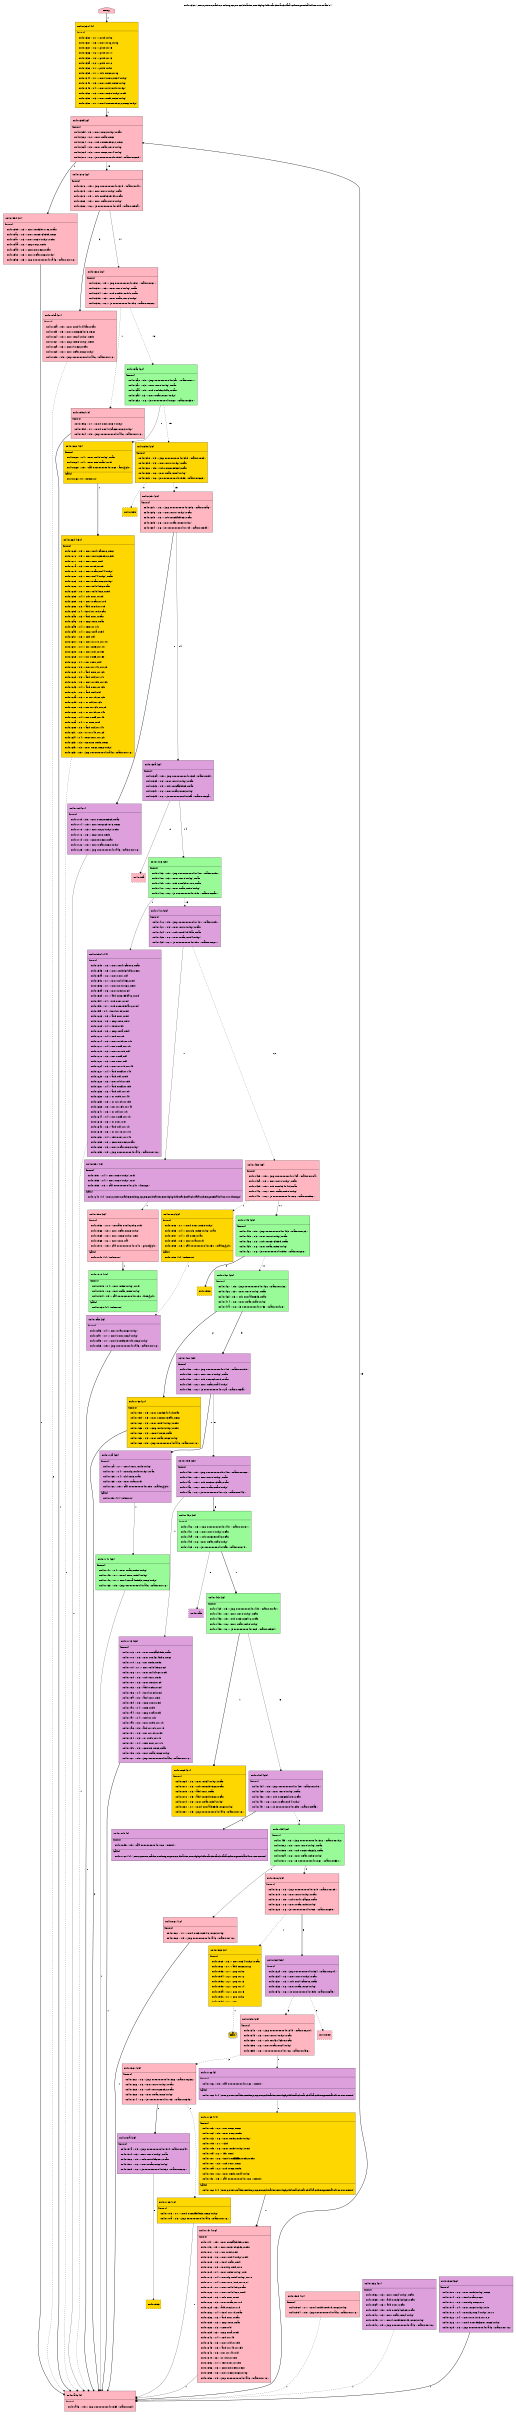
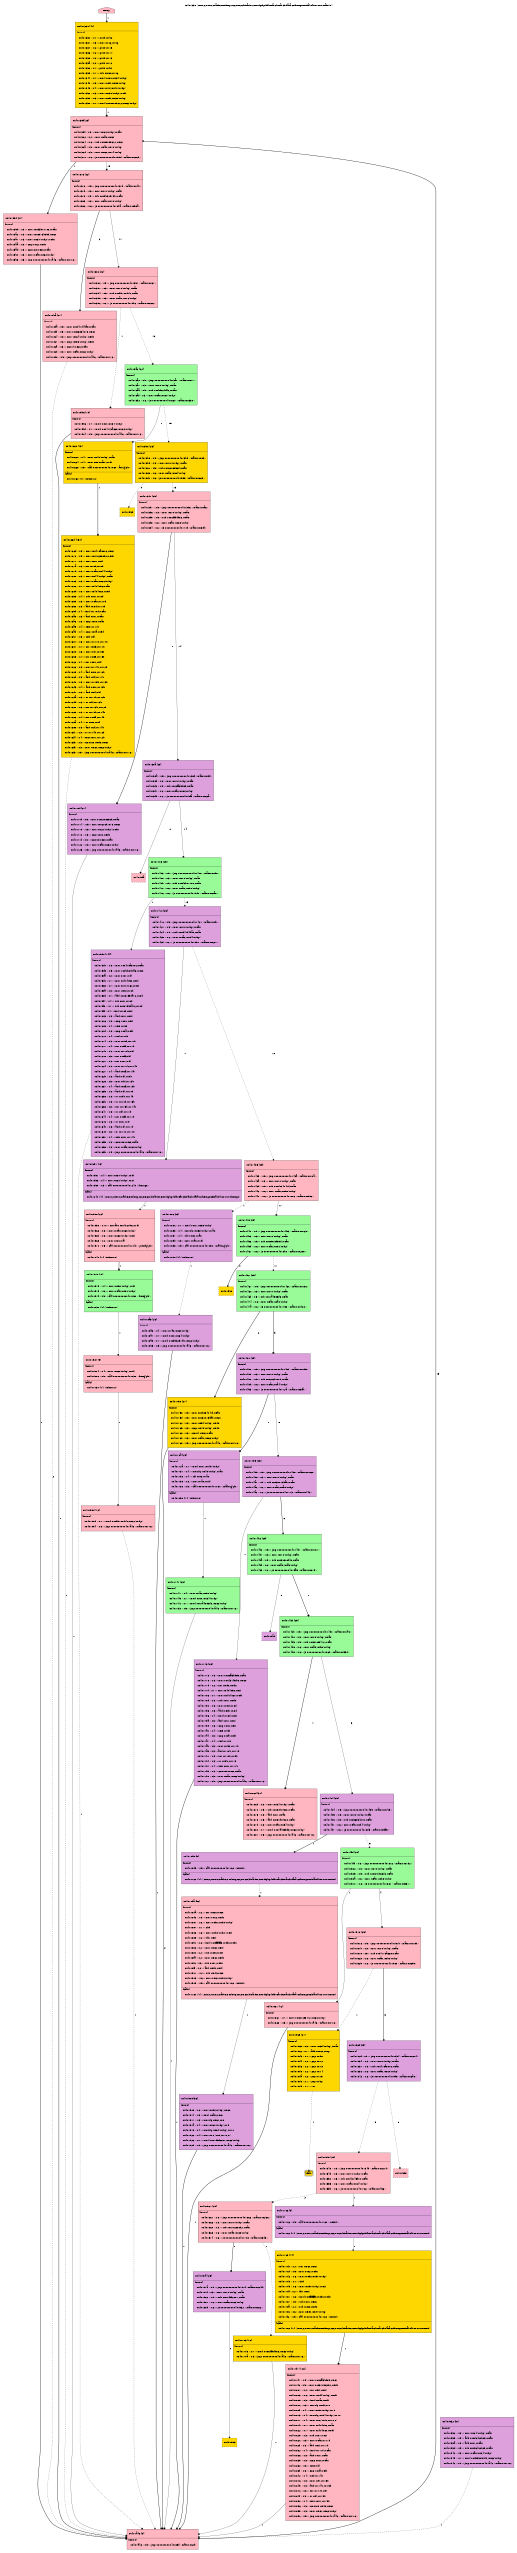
node "0x40188c [23]": fillcolor gold -> plum
node "0x401984 [9]": added
node "0x40186d [31]": fillcolor gold -> lightpink
node "0x4018da [52]": added
